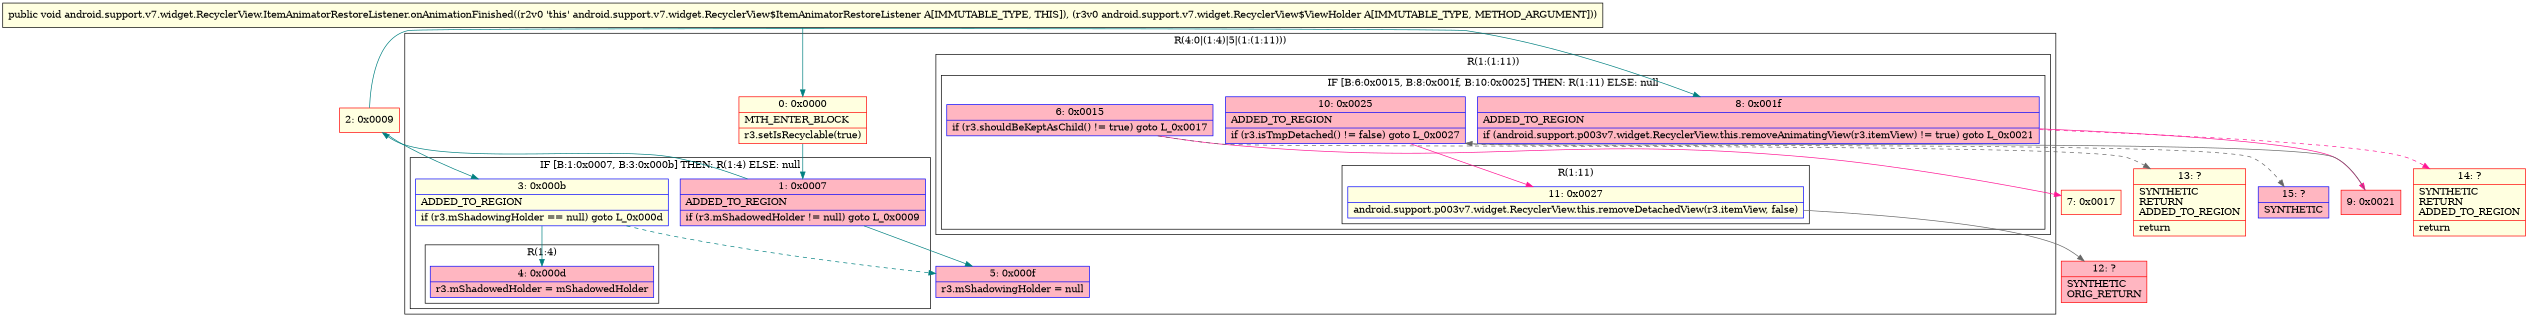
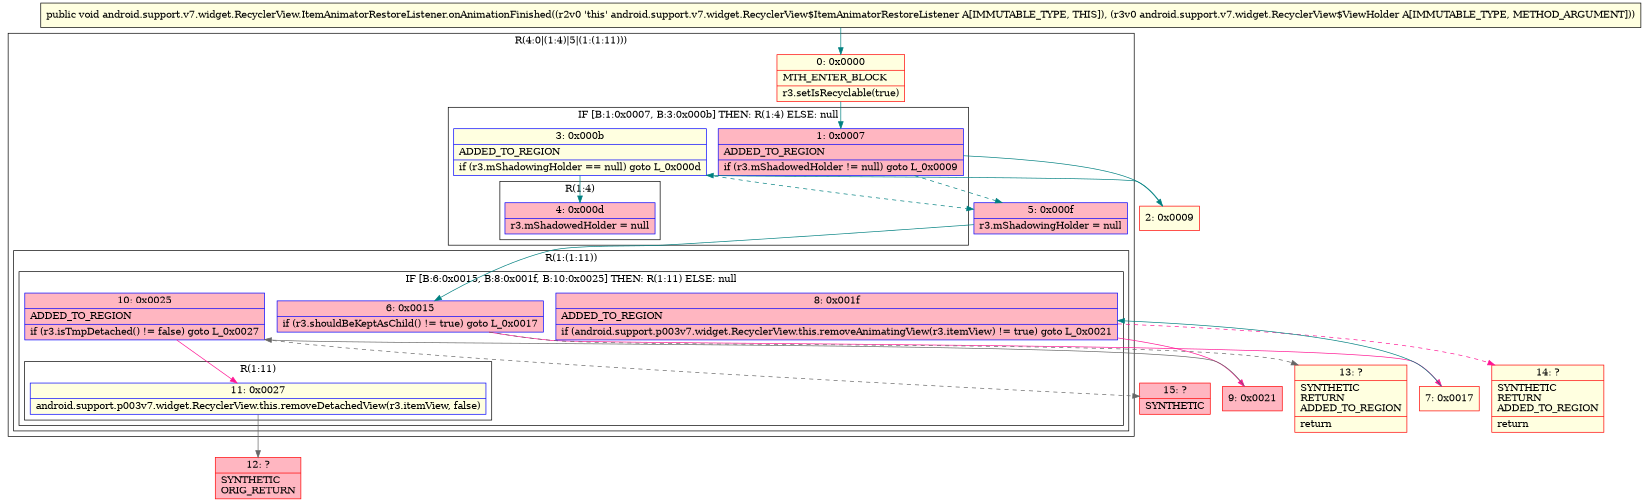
edge "2: 0x0009" -> "8: 0x001f": now "7: 0x0017" -> "8: 0x001f"
node "15: ?": color blue -> red
edge "5: 0x000f" -> "6: 0x0015": added
edge "1: 0x0007" -> "5: 0x000f": style solid -> dashed
node "4: 0x000d": text "r3.mShadowedHolder = mShadowedHolder" -> "r3.mShadowedHolder = null"
